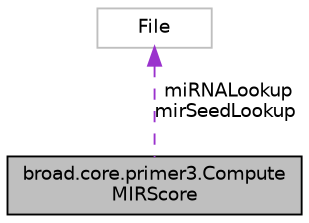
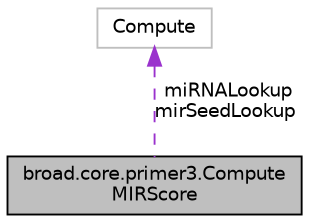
node "File": label "File" -> "Compute"
